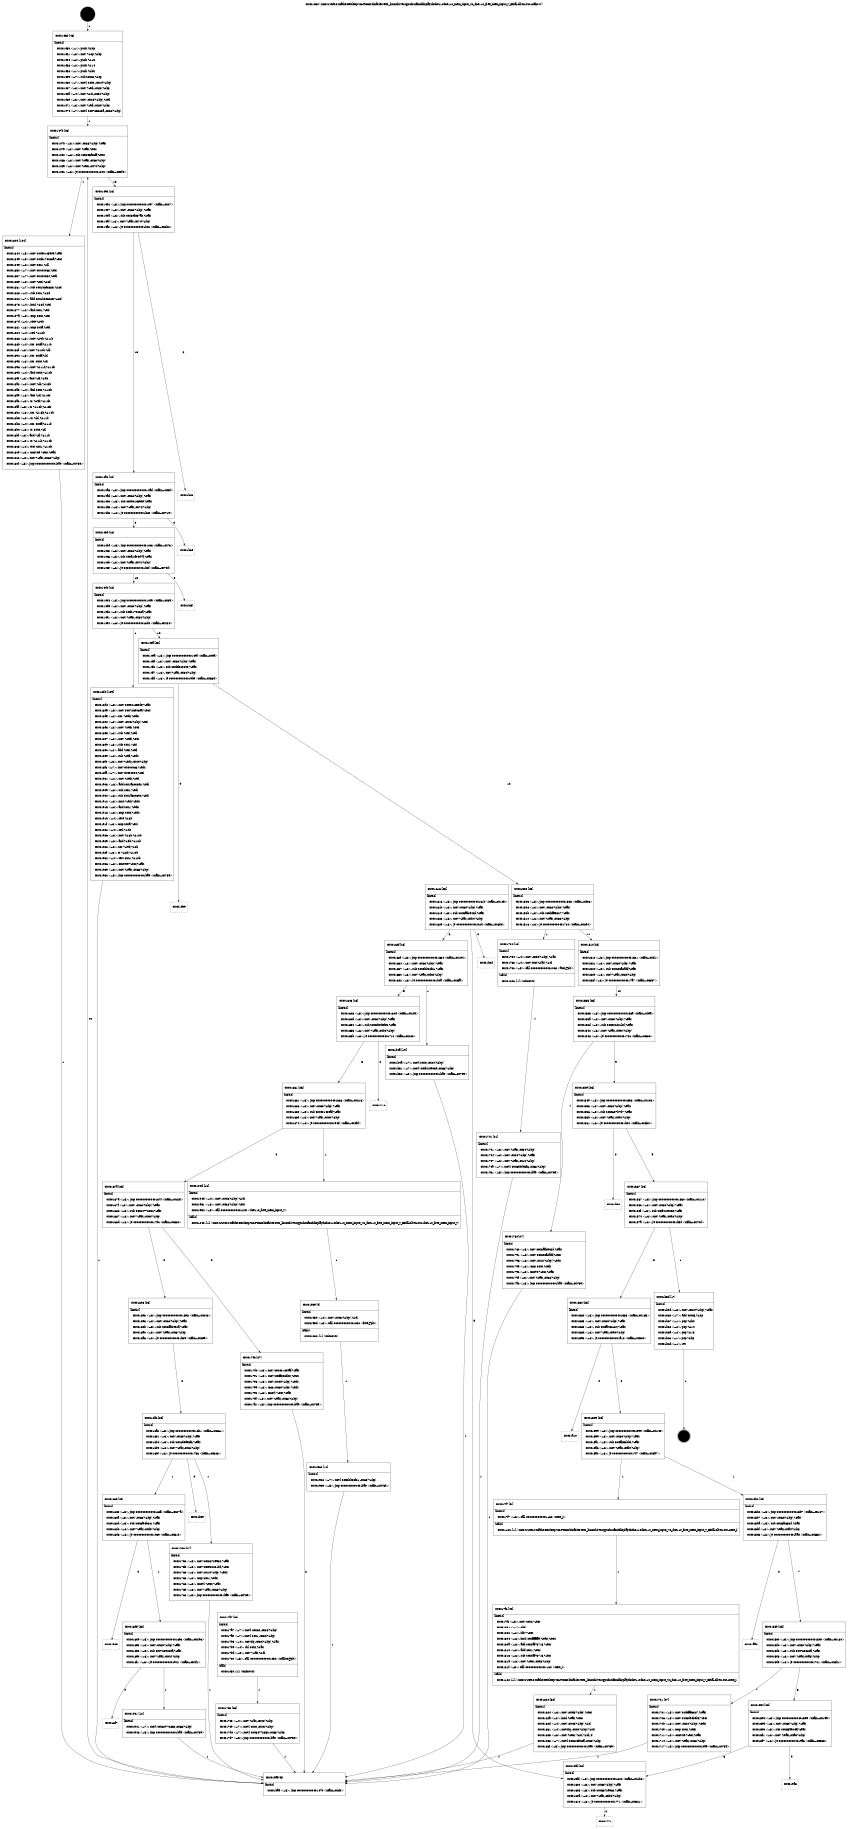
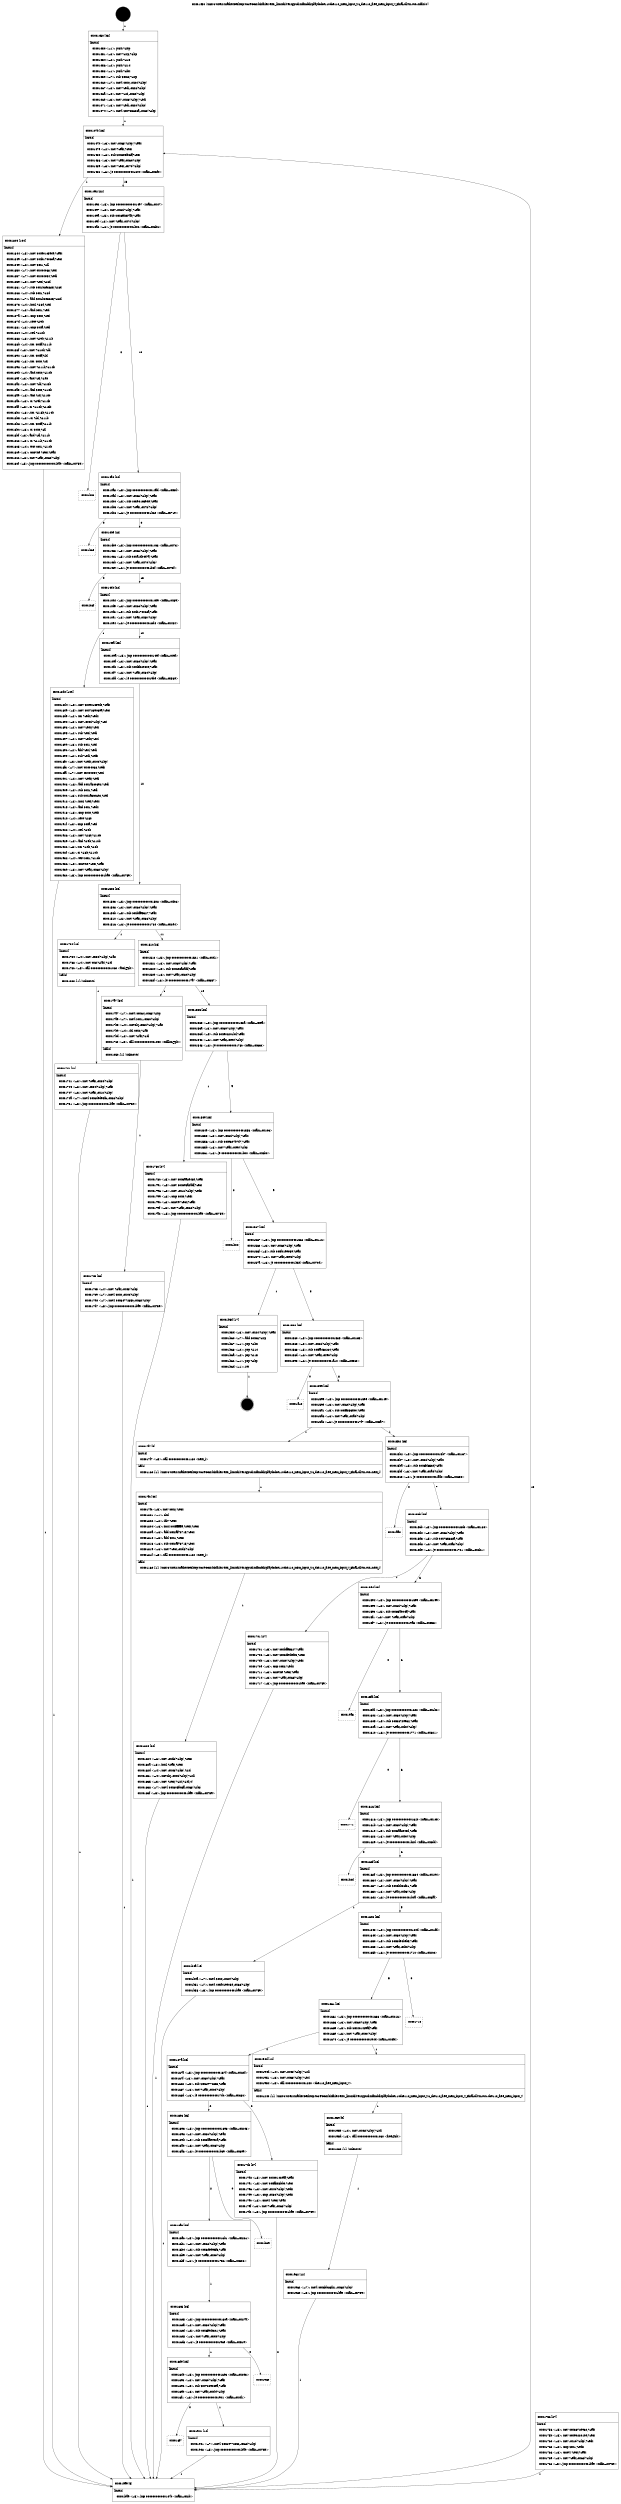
node "0x4019be": removed
edge "0x40151c [25]" -> "0x4017a7 [30]": added, label "1"
edge "0x401616 [25]" -> "0x4015fd [25]": reversed
edge "0x4016ac [25]" -> "0x401b39": now "0x401693 [25]" -> "0x401b39"
edge "0x4016ac [25]" -> "0x401756 [27]": removed, label "1"
